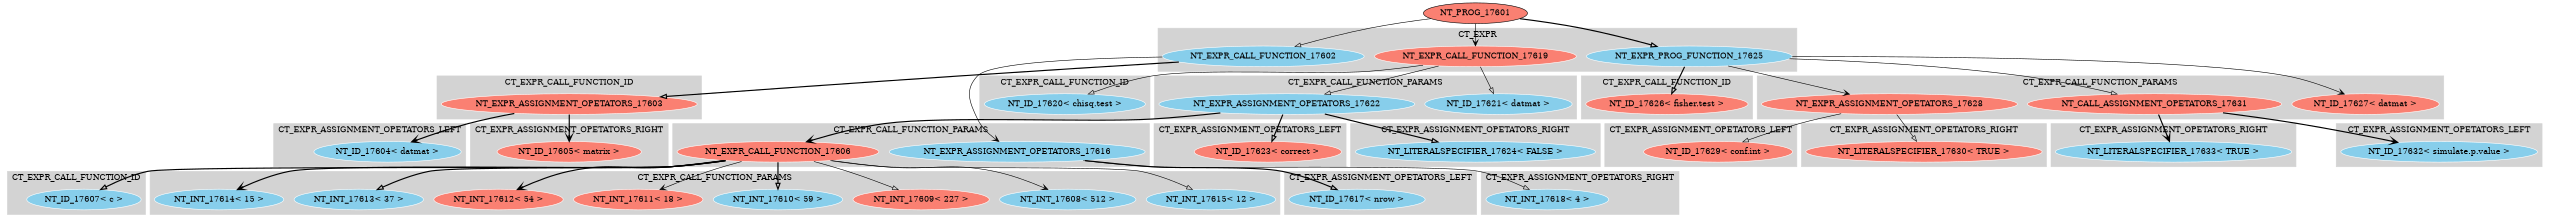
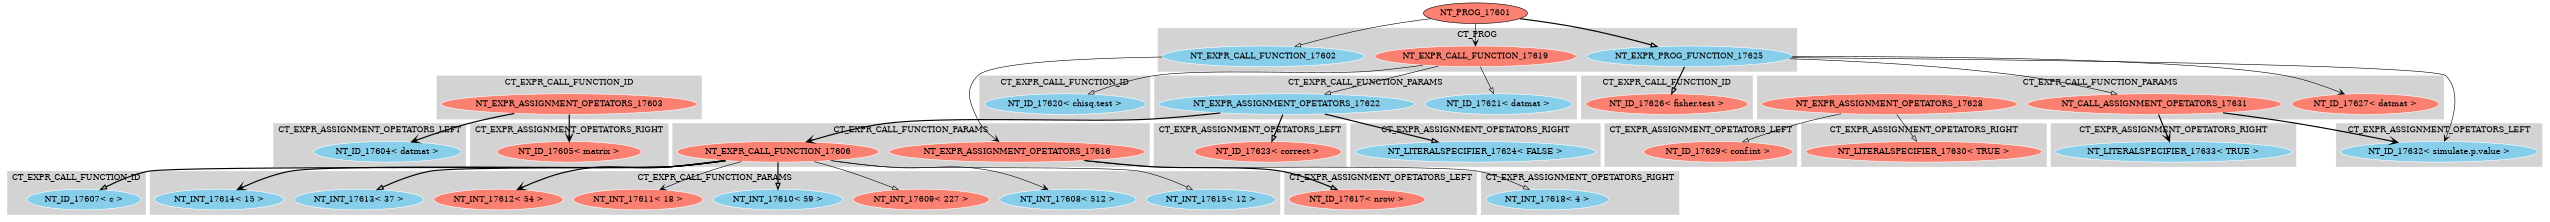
cluster "CT_EXPR": label "CT_EXPR" -> "CT_PROG"
edge "NT_EXPR_CALL_FUNCTION_17602" -> "NT_EXPR_ASSIGNMENT_OPETATORS_17603": removed
edge "NT_EXPR_PROG_FUNCTION_17625" -> "NT_EXPR_ASSIGNMENT_OPETATORS_17628": now "NT_EXPR_PROG_FUNCTION_17625" -> "NT_ID_17632< simulate.p.value >"
node "NT_EXPR_ASSIGNMENT_OPETATORS_17616": fillcolor skyblue -> salmon
node "NT_ID_17617< nrow >": fillcolor skyblue -> salmon
